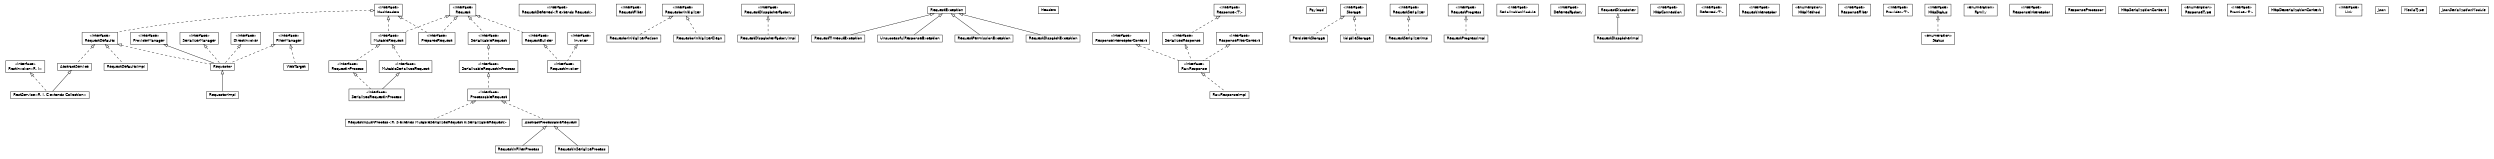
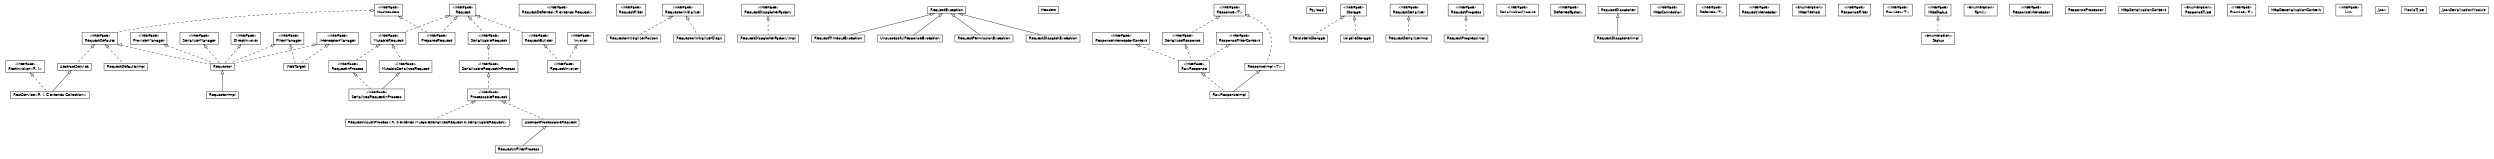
edge "MutableRequest" -> "HasHeaders": removed
node "InterceptorManager": added
edge "Requestor" -> "ProviderManager": style solid -> dashed
node "ResponseImpl<T>": added
node "RequestInSerializeProcess": removed
